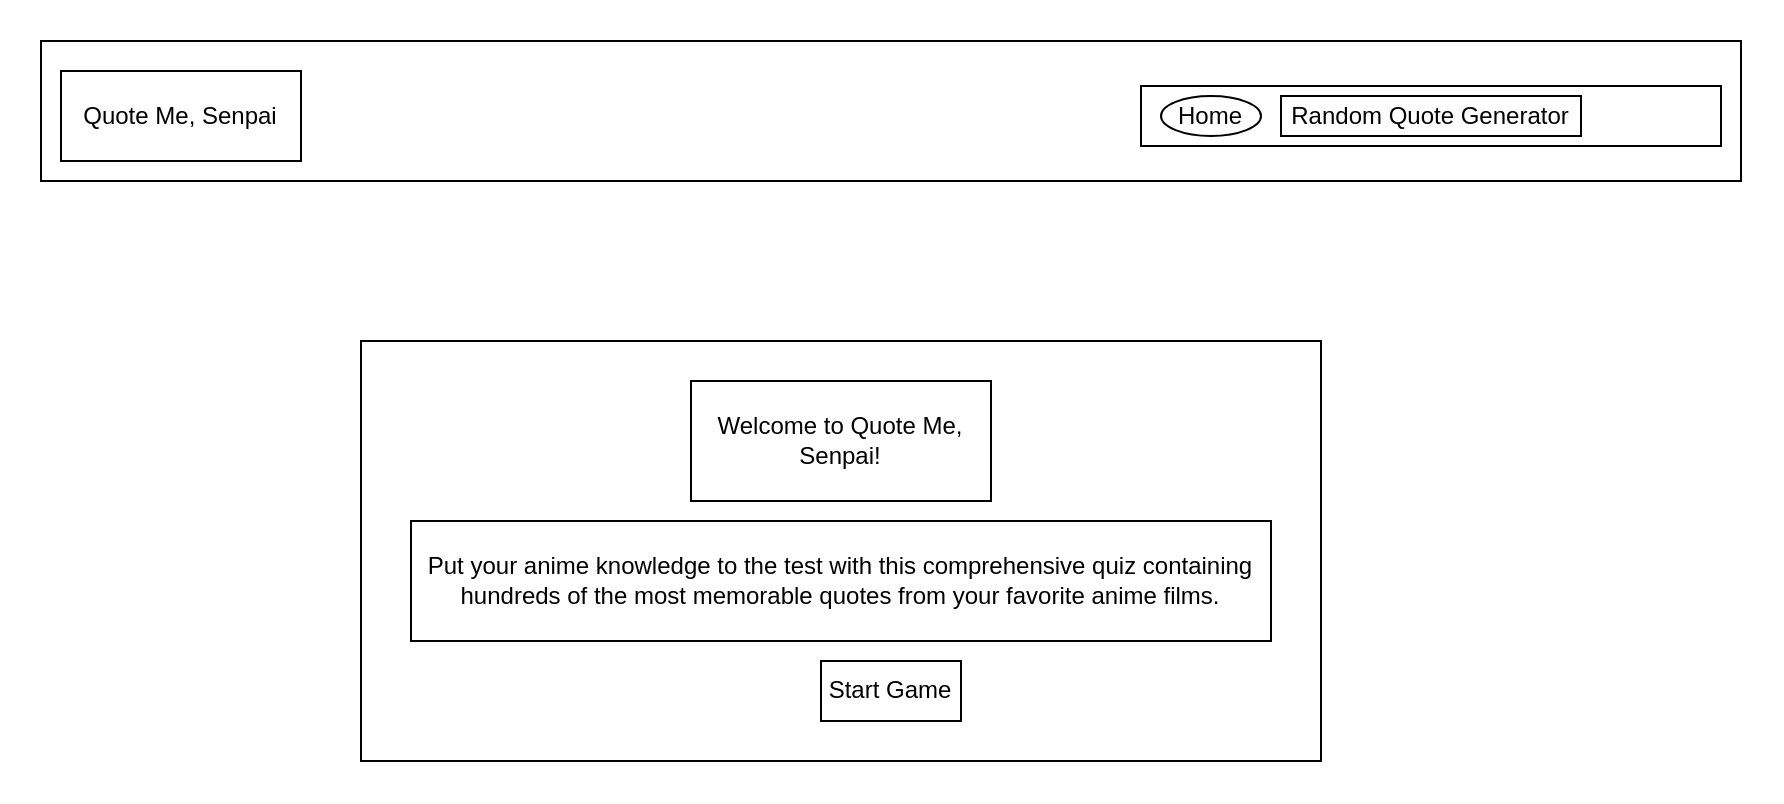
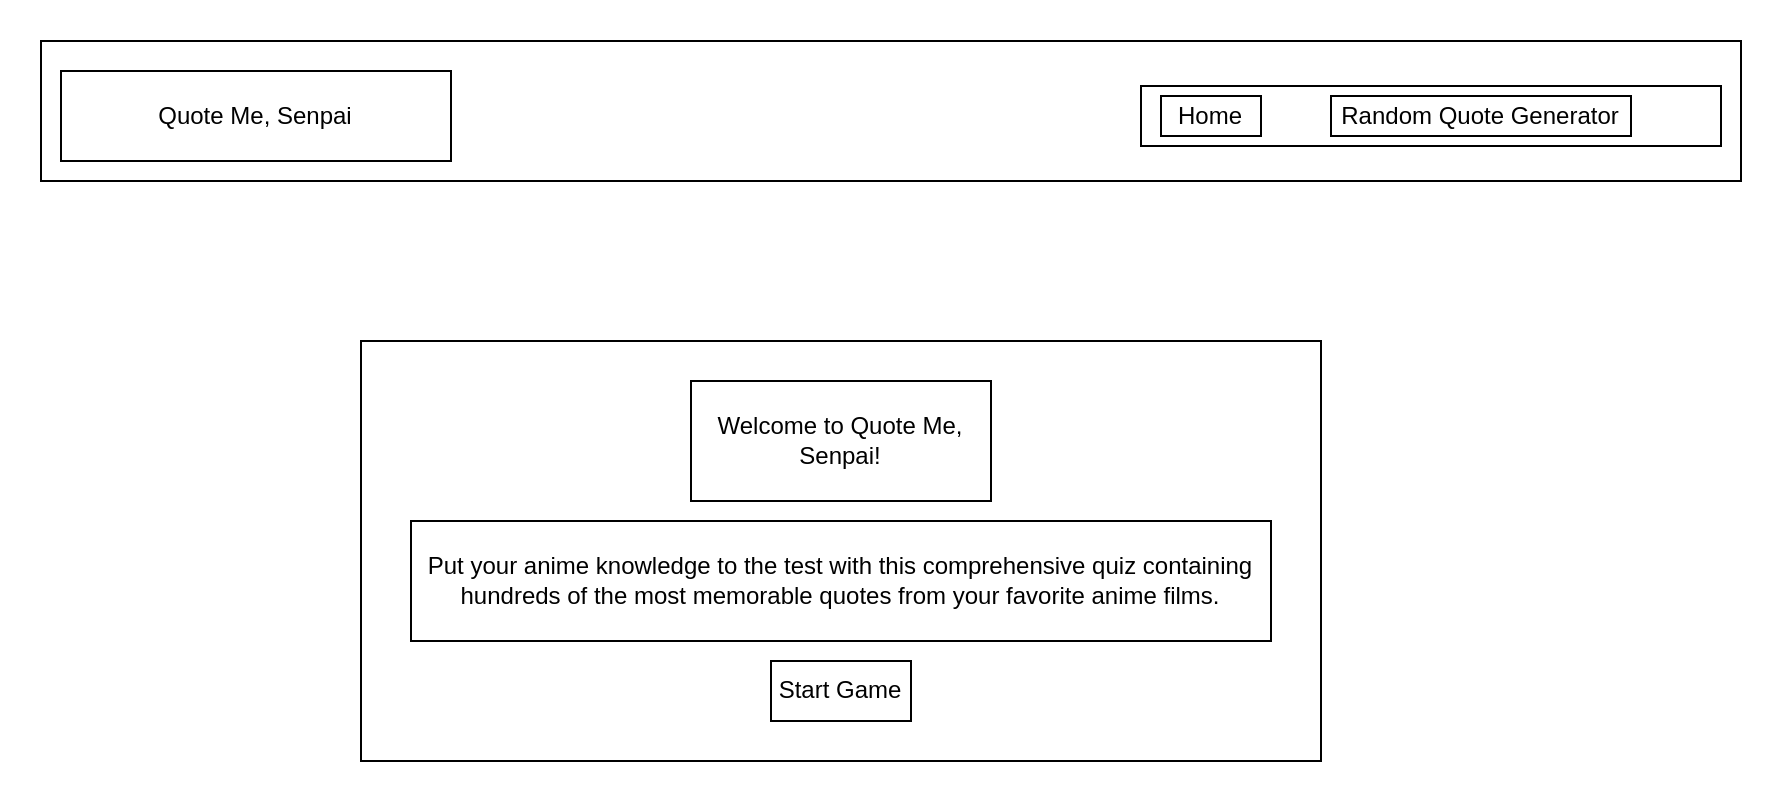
node "Quote Me, Senpai": size 240x90 -> 390x90
node "Home": shape ellipse -> rectangle
node "Random Quote Generator": moved (1431, 116) -> (1481, 116)
node "Start Game": moved (891, 691) -> (841, 691)
